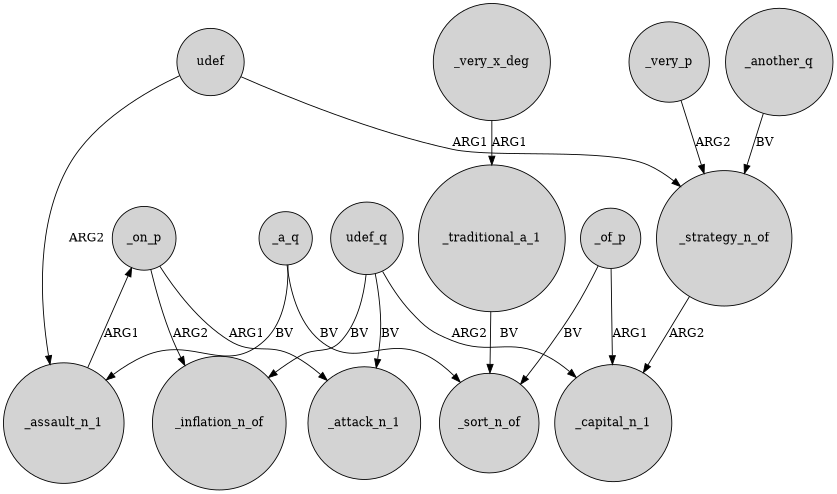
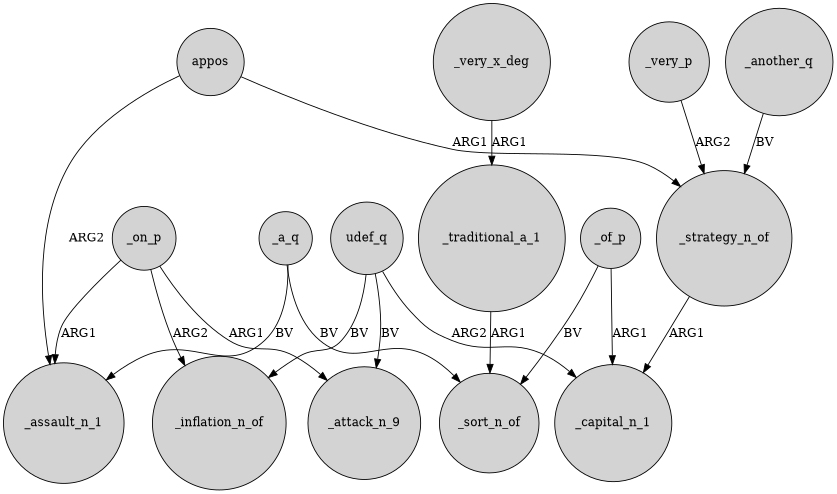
node "udef": label "udef" -> "appos"
edge "_assault_n_1" -> "_on_p": reversed
edge "_traditional_a_1" -> "_sort_n_of": label "BV" -> "ARG1"
edge "_strategy_n_of" -> "_capital_n_1": label "ARG2" -> "ARG1"
node "_attack_n_1": label "_attack_n_1" -> "_attack_n_9"
